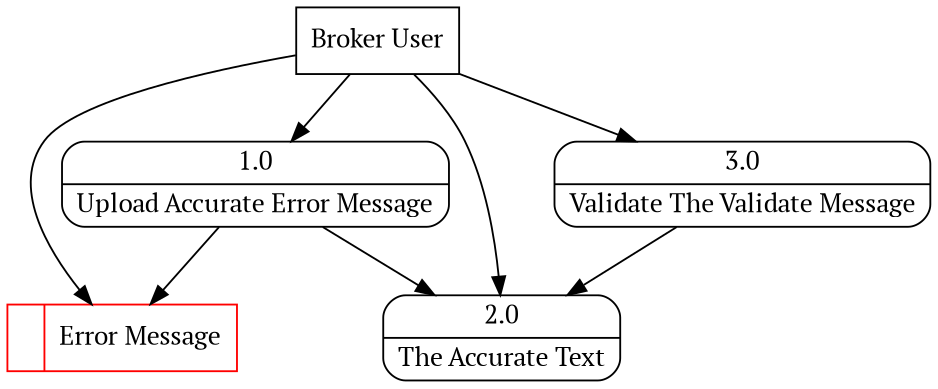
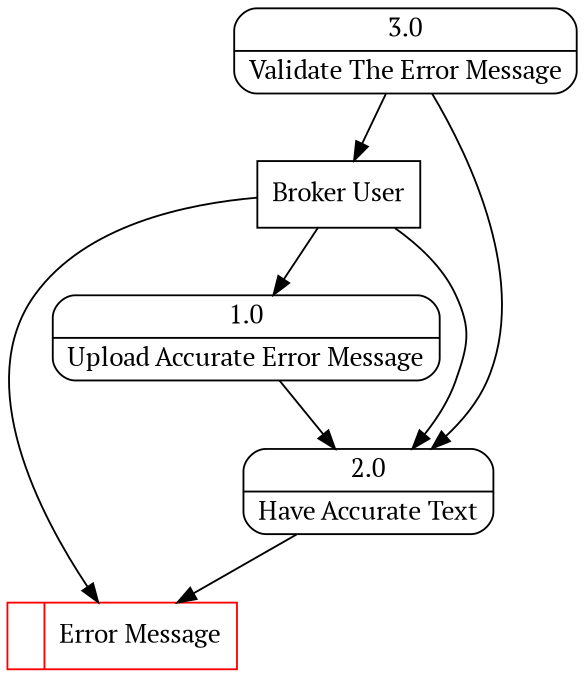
edge "Broker User" -> "3.0": reversed
node "3.0": text "Validate The Validate Message" -> "Validate The Error Message"
edge "1.0" -> "Error Message": now "2.0" -> "Error Message"
node "2.0": text "The Accurate Text" -> "Have Accurate Text"
